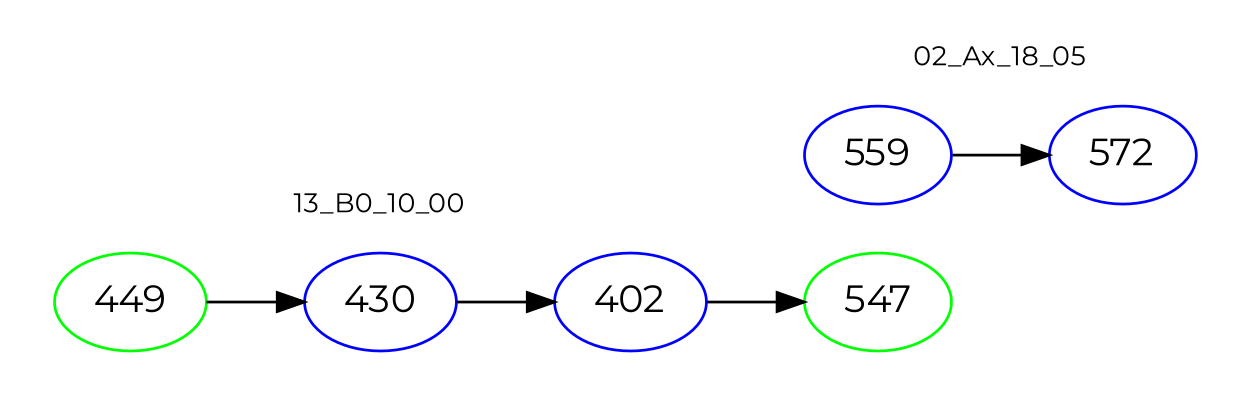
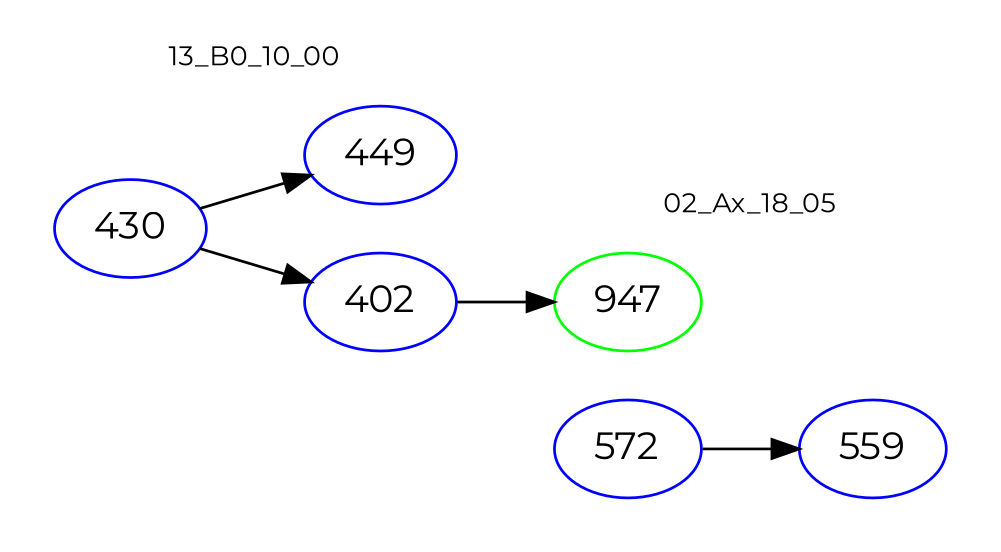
edge "559" -> "572": reversed
node "449": color green -> blue
edge "449" -> "430": reversed
node "547": label "547" -> "947"
